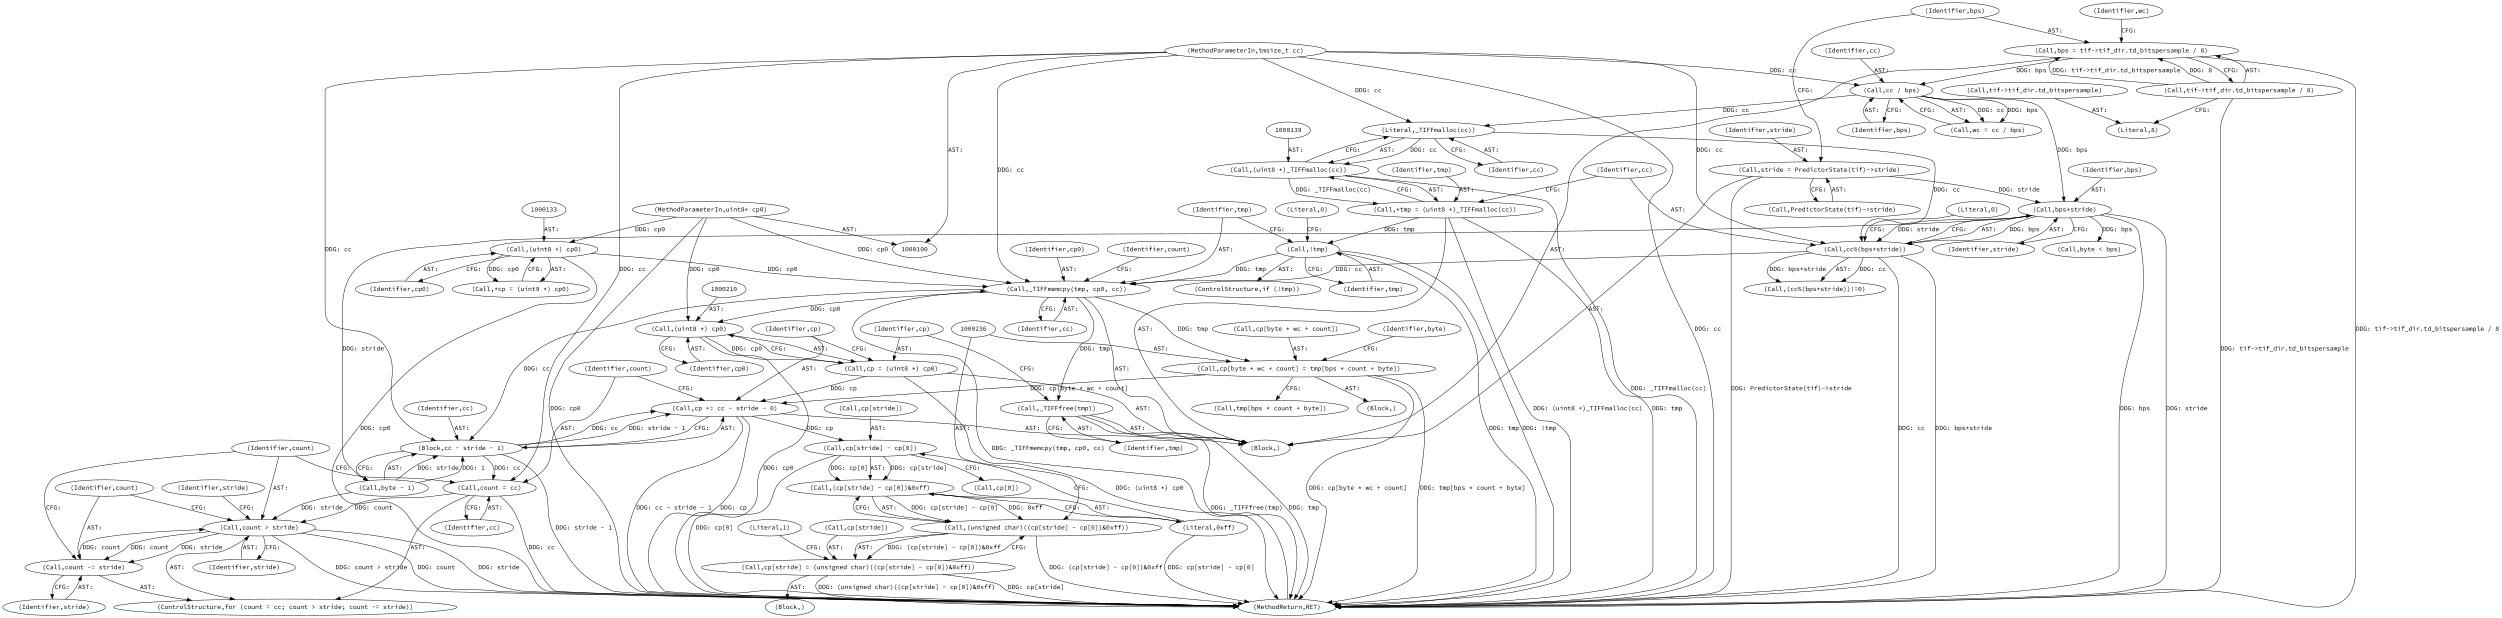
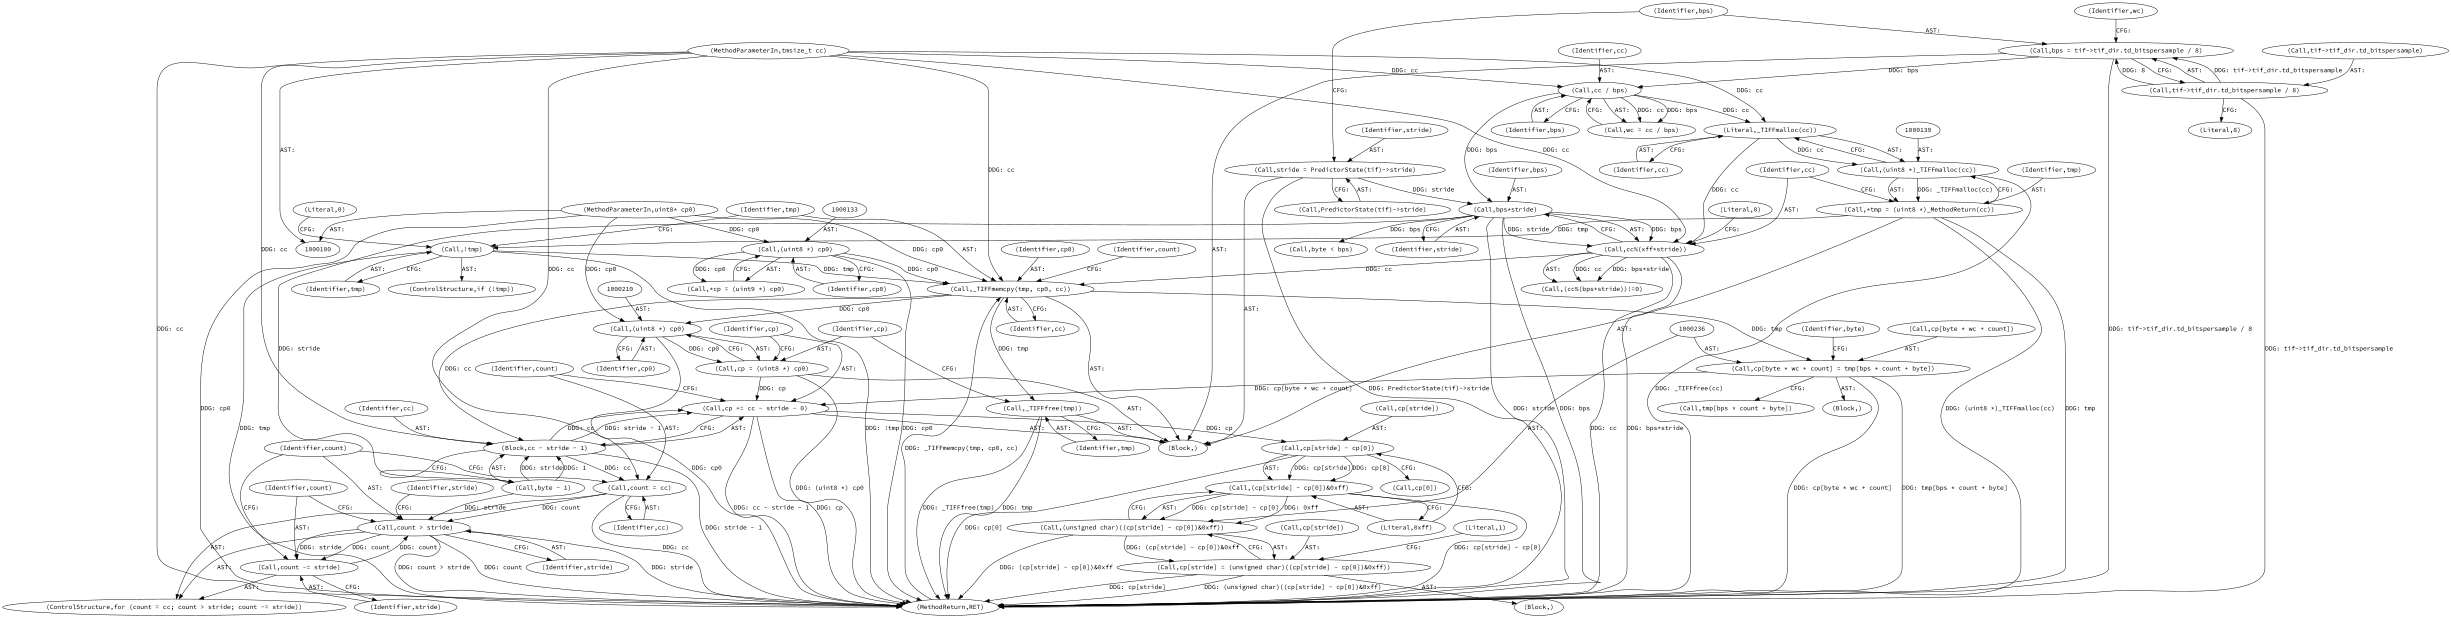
edge "(Call,tif->tif_dir.td_bitspersample)" -> "(Literal,8)": now "(Call,tif->tif_dir.td_bitspersample)" -> "(Call,tif->tif_dir.td_bitspersample / 8)"
node "(Call,*tmp = (uint8 *)_TIFFmalloc(cc))": label "(Call,*tmp = (uint8 *)_TIFFmalloc(cc))" -> "(Call,*tmp = (uint8 *)_MethodReturn(cc))"
node "(Call,cc%(bps*stride))": label "(Call,cc%(bps*stride))" -> "(Call,cc%(xff*stride))"
edge "(Call,(uint8 *)_TIFFmalloc(cc))" -> "(MethodReturn,RET)": label "DDG: _TIFFmalloc(cc)" -> "DDG: _TIFFfree(cc)"
edge "(Literal,0xff)" -> "(MethodReturn,RET)": now "(Call,(cp[stride] - cp[0])&0xff)" -> "(MethodReturn,RET)"
